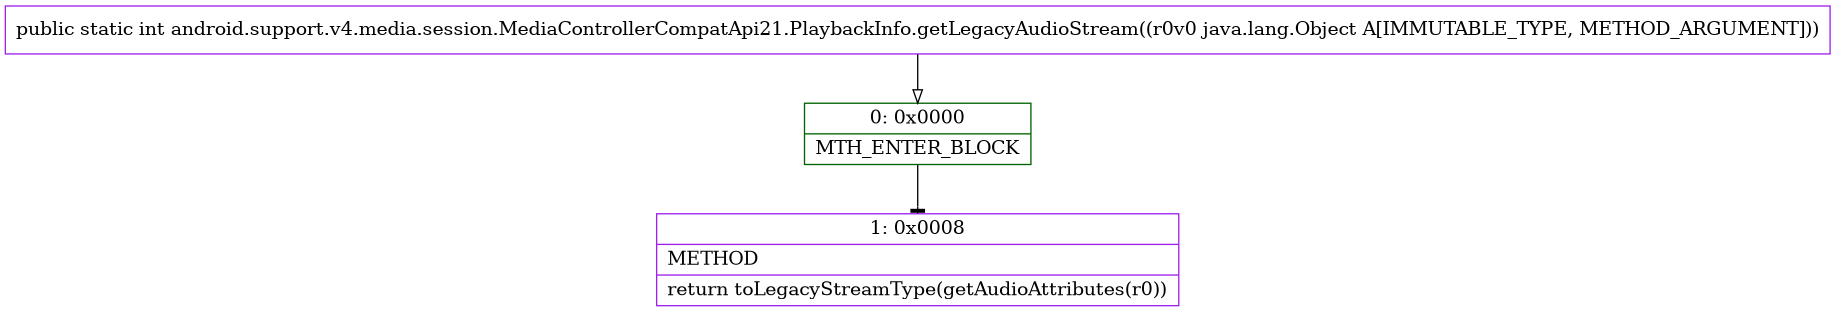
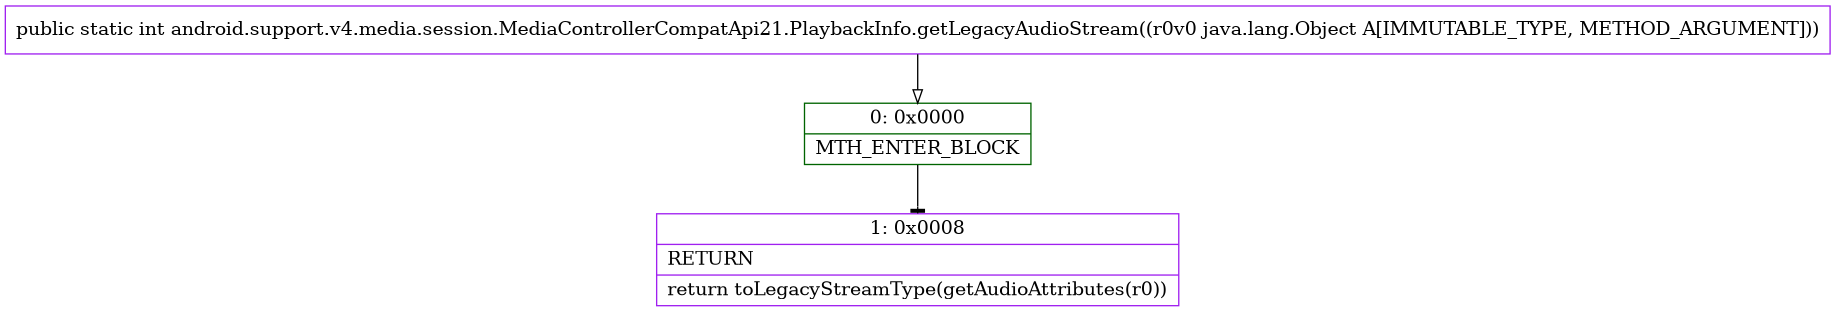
node "1: 0x0008": text "METHOD" -> "RETURN"
